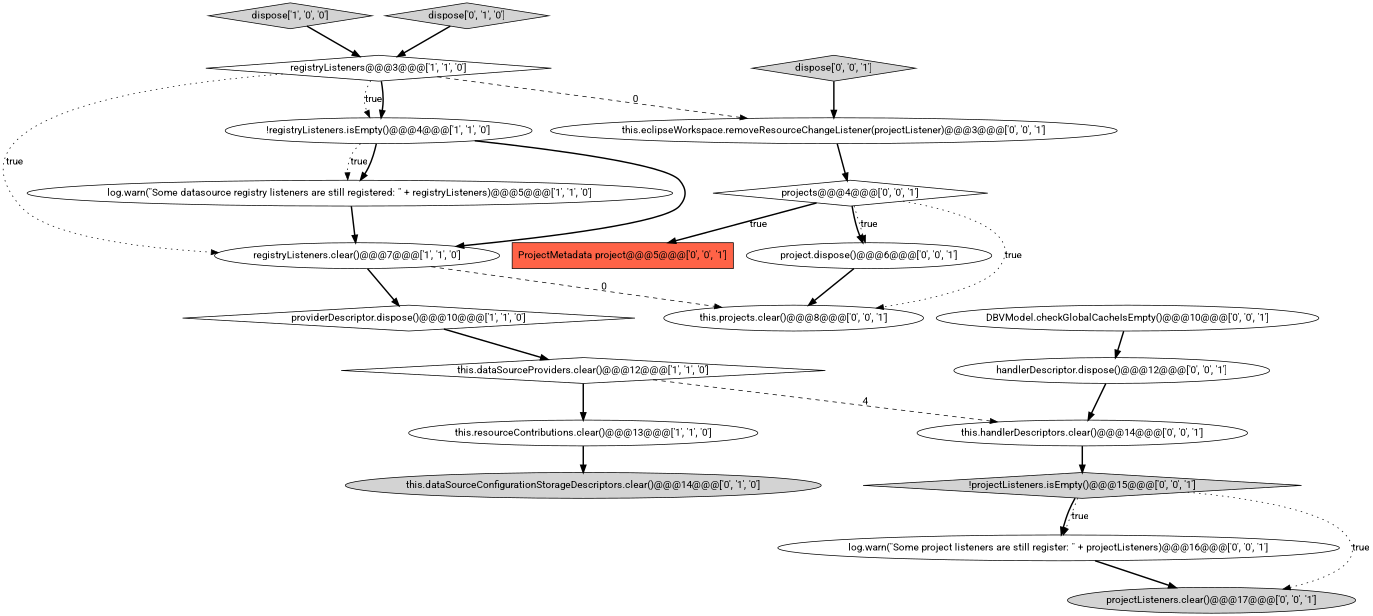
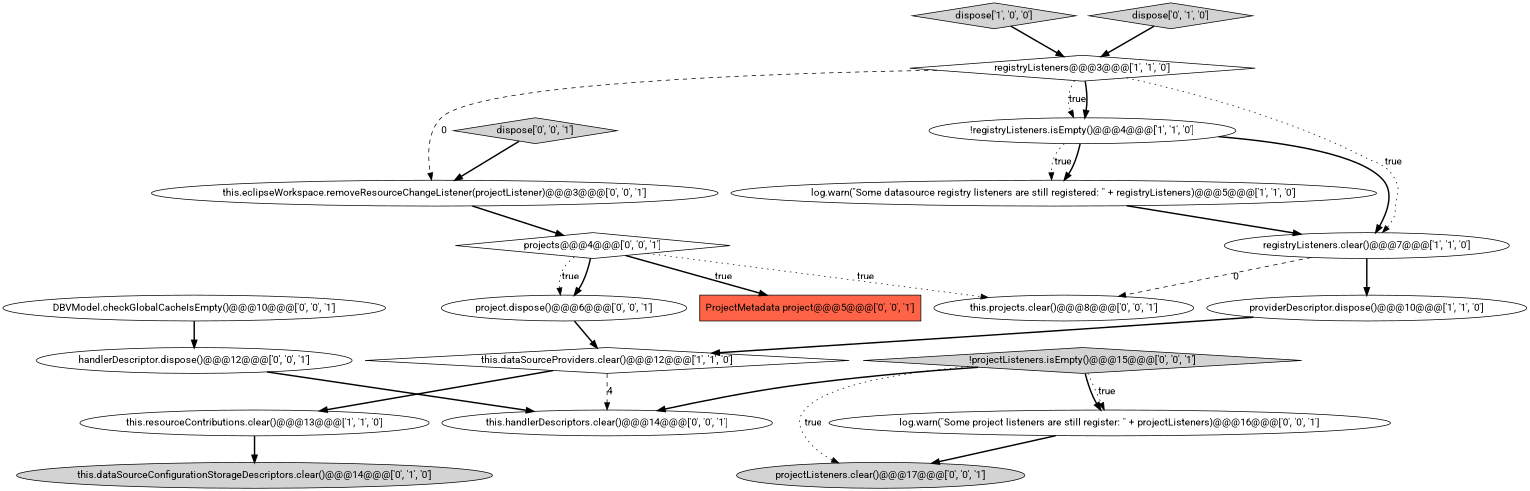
edge "project.dispose()@@@6@@@['0', '0', '1']" -> "this.projects.clear()@@@8@@@['0', '0', '1']": now "project.dispose()@@@6@@@['0', '0', '1']" -> "this.dataSourceProviders.clear()@@@12@@@['1', '1', '0']"
node "providerDescriptor.dispose()@@@10@@@['1', '1', '0']": shape diamond -> ellipse
edge "this.handlerDescriptors.clear()@@@14@@@['0', '0', '1']" -> "!projectListeners.isEmpty()@@@15@@@['0', '0', '1']": reversed
